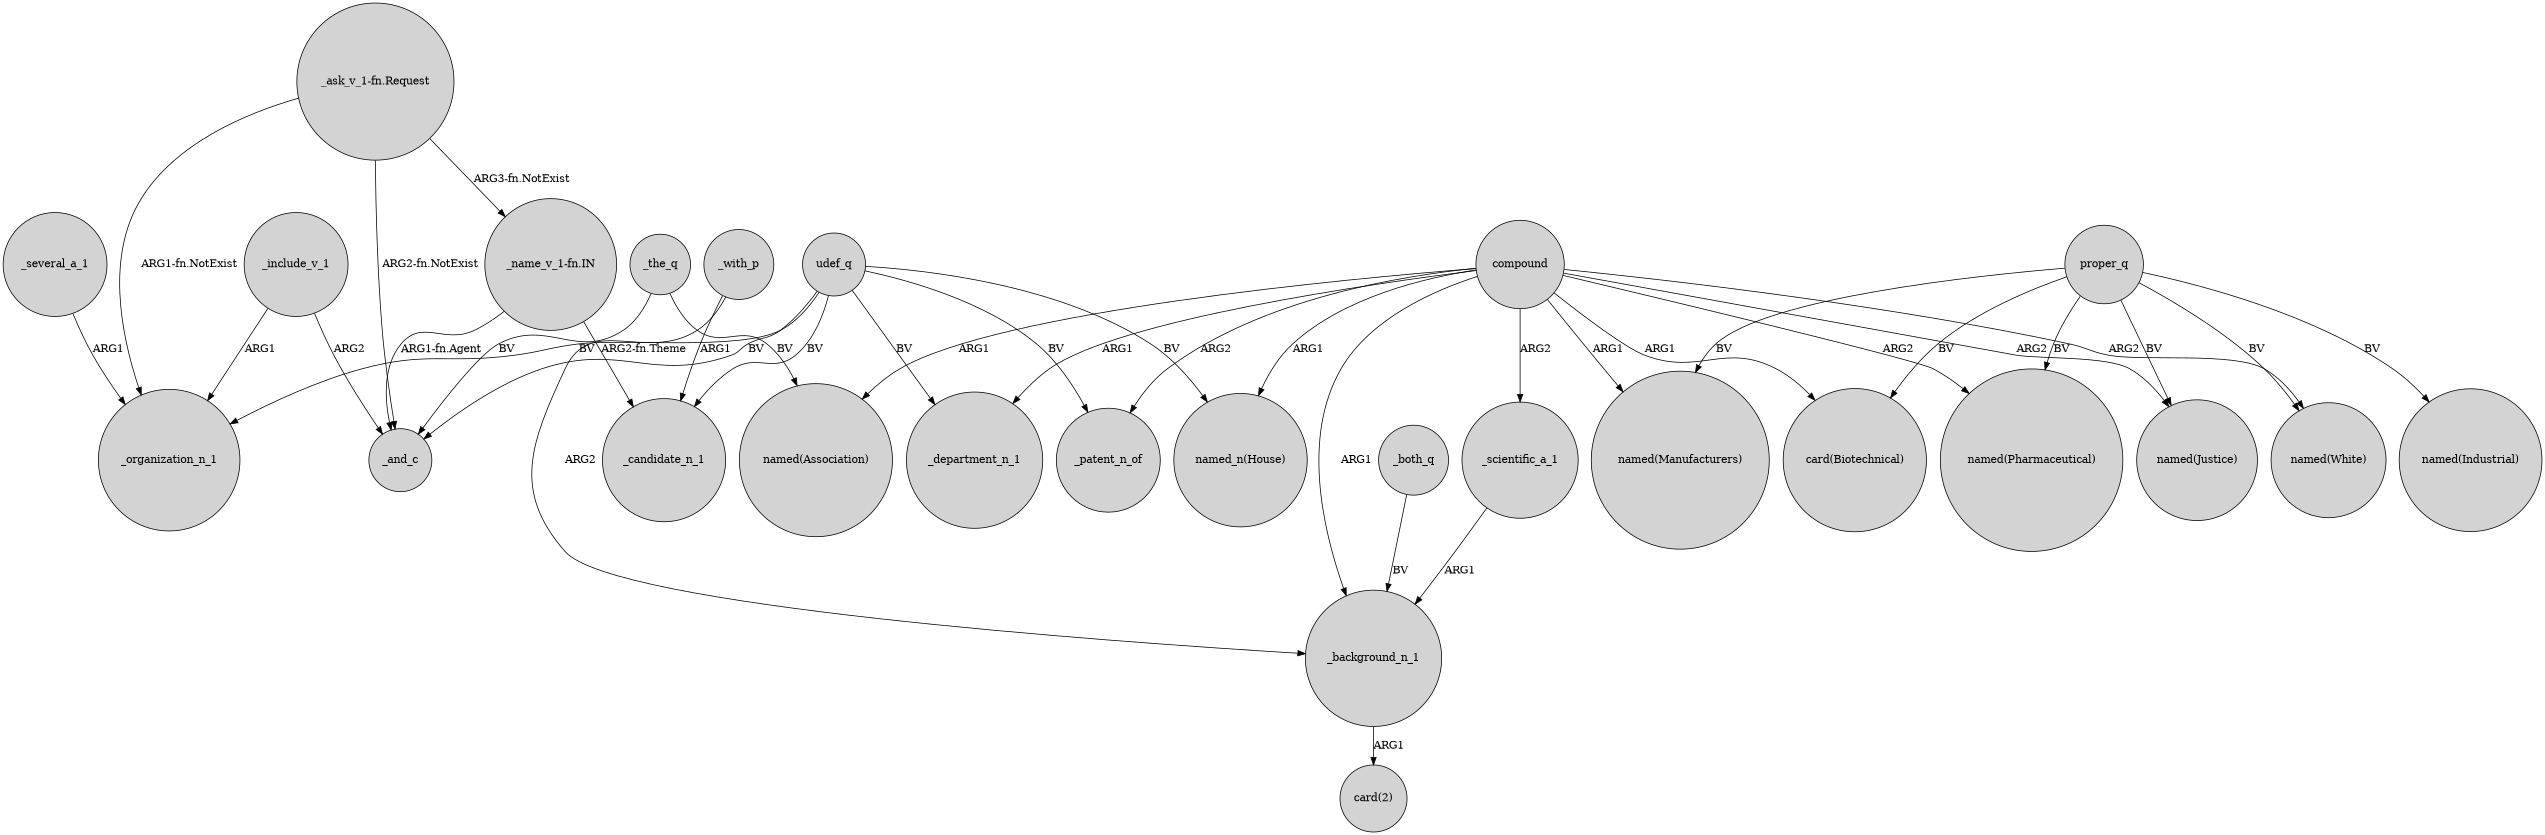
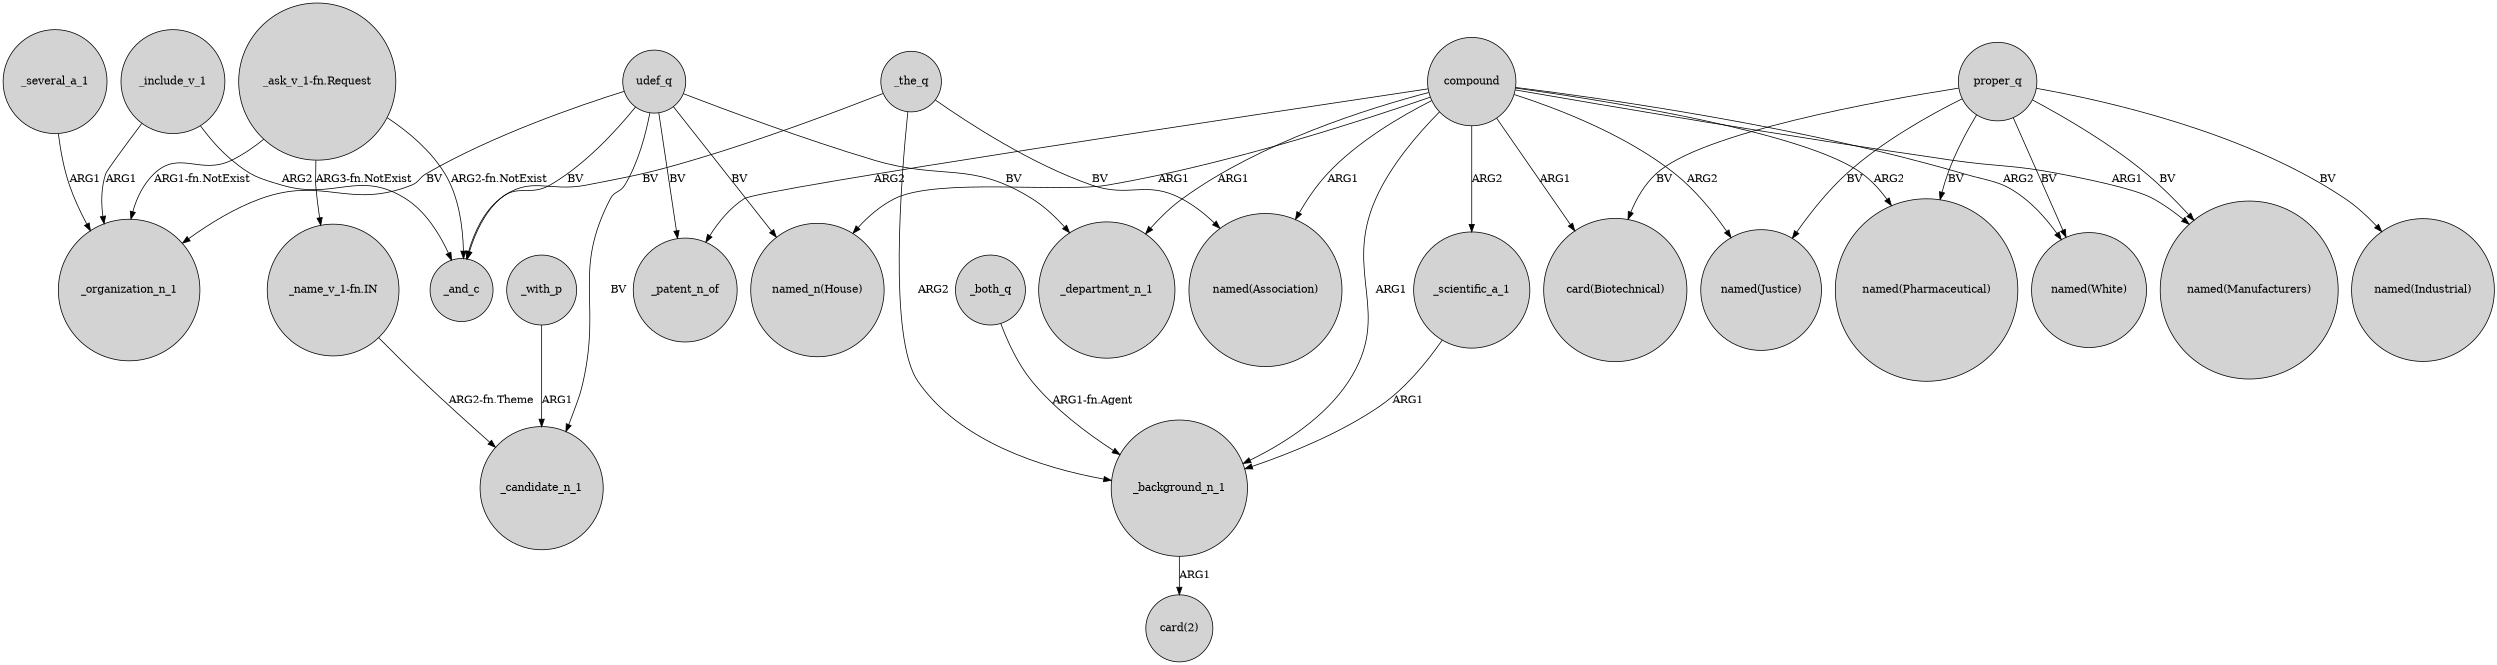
edge "_name_v_1-fn.IN" -> "_and_c": removed, label "ARG1-fn.Agent"
edge "_both_q" -> "_background_n_1": label "BV" -> "ARG1-fn.Agent"
edge "_with_p" -> "_background_n_1": now "_the_q" -> "_background_n_1"
